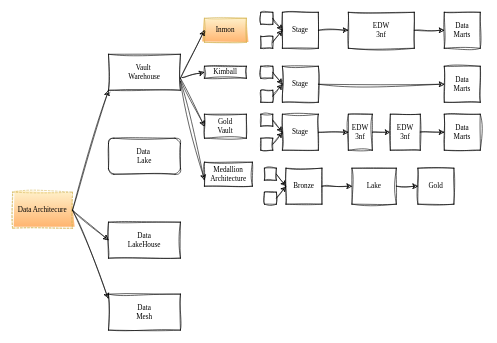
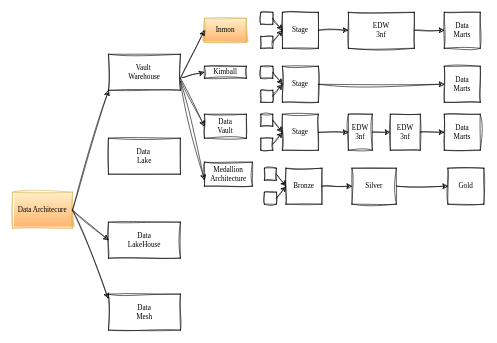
node "Gold Vault": label "Gold Vault" -> "Data Vault"
node "Data Lake": shape rounded rectangle -> rectangle
node "Lake": label "Lake" -> "Silver"
node "Gold": moved (436, 186) -> (466, 186)
node "Data Architecure": style dashed -> solid
